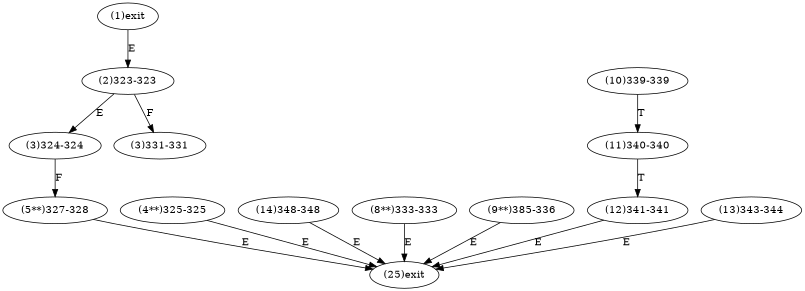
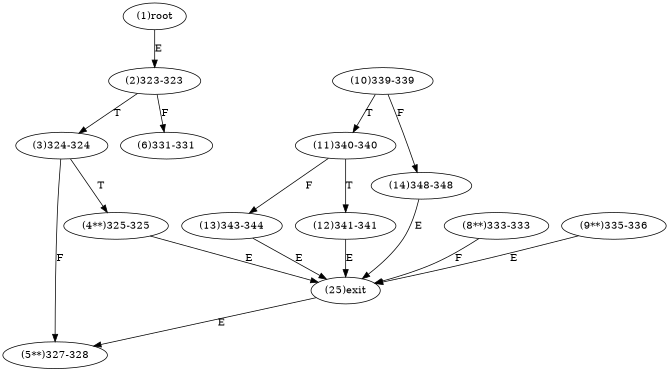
node "(1)exit": label "(1)exit" -> "(1)root"
edge "(2)323-323" -> "(3)324-324": label "E" -> "T"
edge "(10)339-339" -> "(14)348-348": added, label "F"
node "(3)331-331": label "(3)331-331" -> "(6)331-331"
edge "(3)324-324" -> "(4**)325-325": added, label "T"
edge "(11)340-340" -> "(13)343-344": added, label "F"
node "(9**)385-336": label "(9**)385-336" -> "(9**)335-336"
edge "(8**)333-333" -> "(25)exit": label "E" -> "F"
edge "(5**)327-328" -> "(25)exit": reversed
